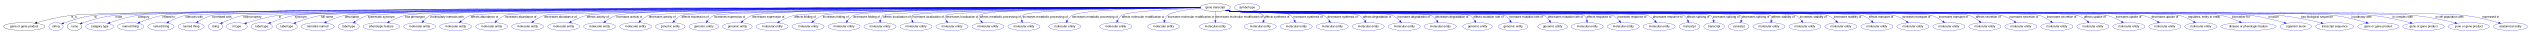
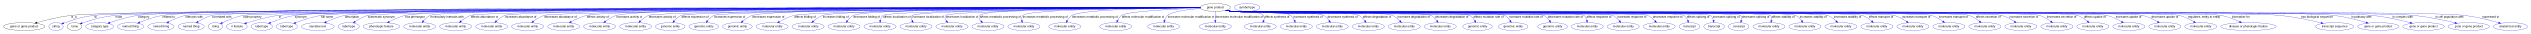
node "gene transcript": label "gene transcript" -> "gene product"
node "iri type": label "iri type" -> "iri feature"
node "narrative named": label "narrative named" -> "narrative text"
node "organism taxon": removed
